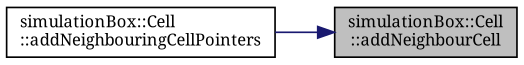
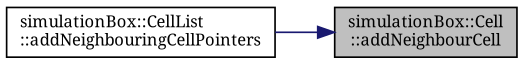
node "simulationBox::Cell ::addNeighbouringCellPointers": label "simulationBox::Cell ::addNeighbouringCellPointers" -> "simulationBox::CellList ::addNeighbouringCellPointers"
